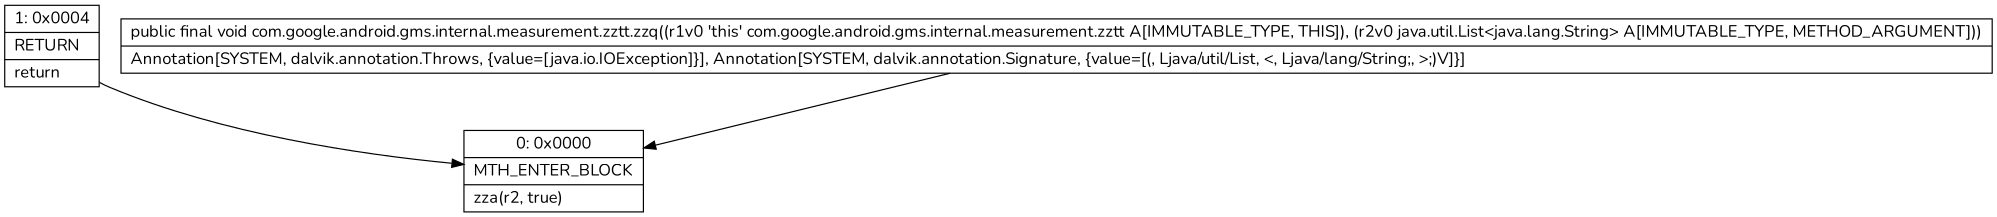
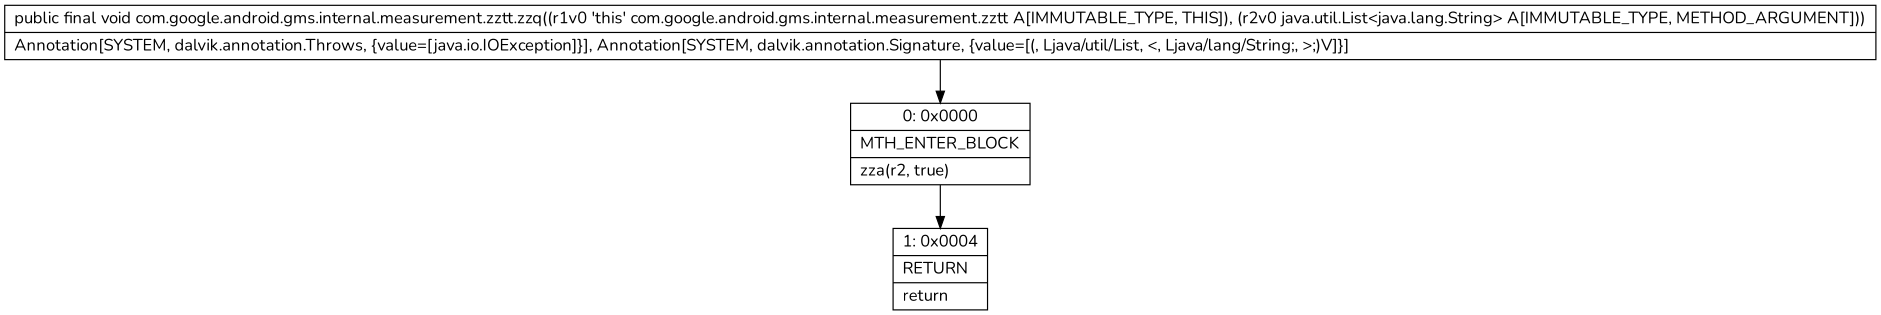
edge "1: 0x0004" -> "0: 0x0000": reversed
